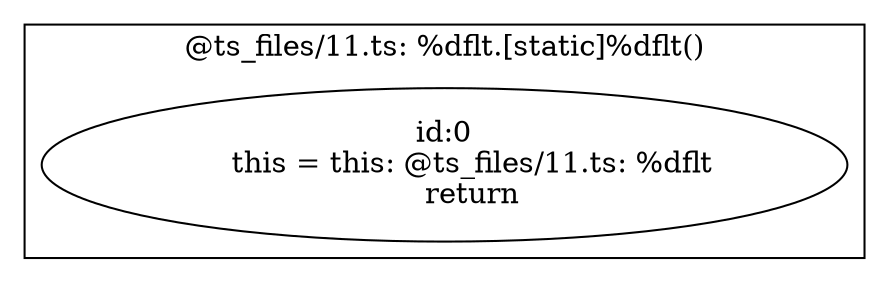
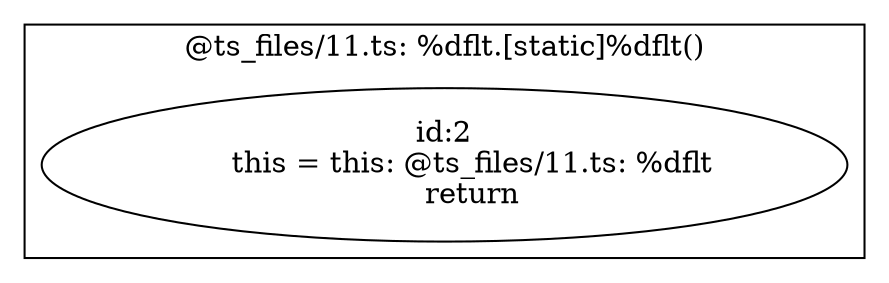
node "id:0 this = this: @ts_files/11.ts: %dflt return": label "id:0 this = this: @ts_files/11.ts: %dflt return" -> "id:2 this = this: @ts_files/11.ts: %dflt return"
